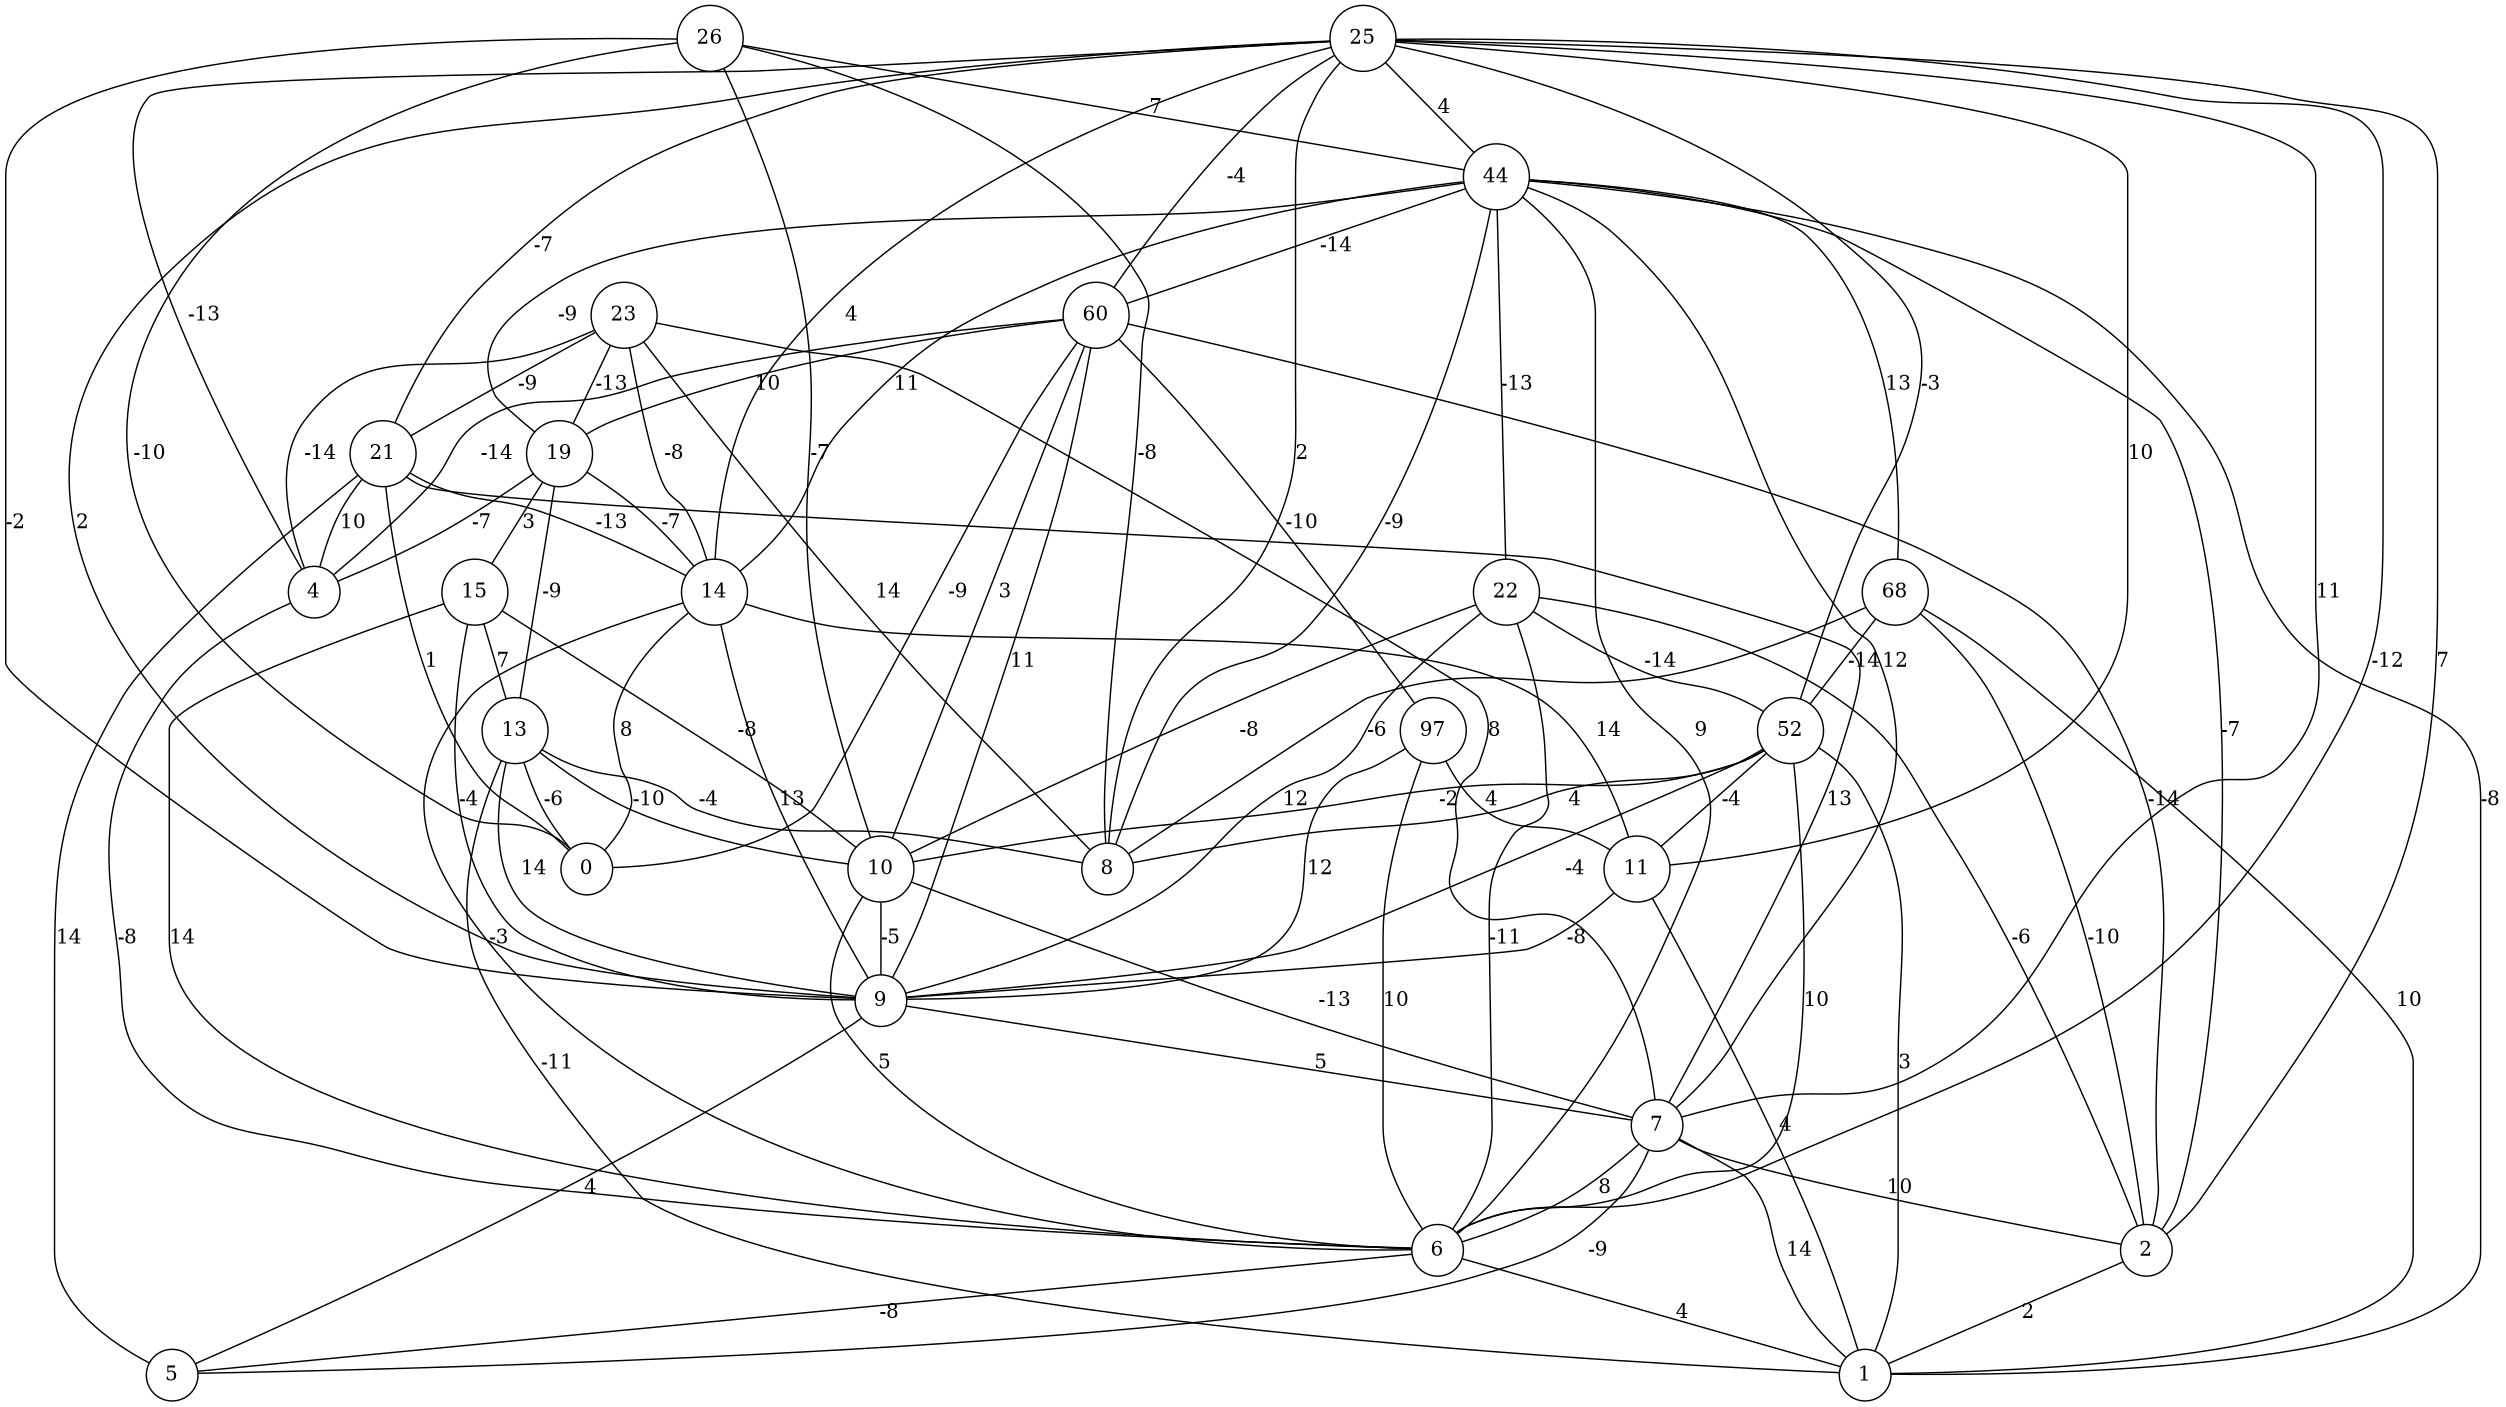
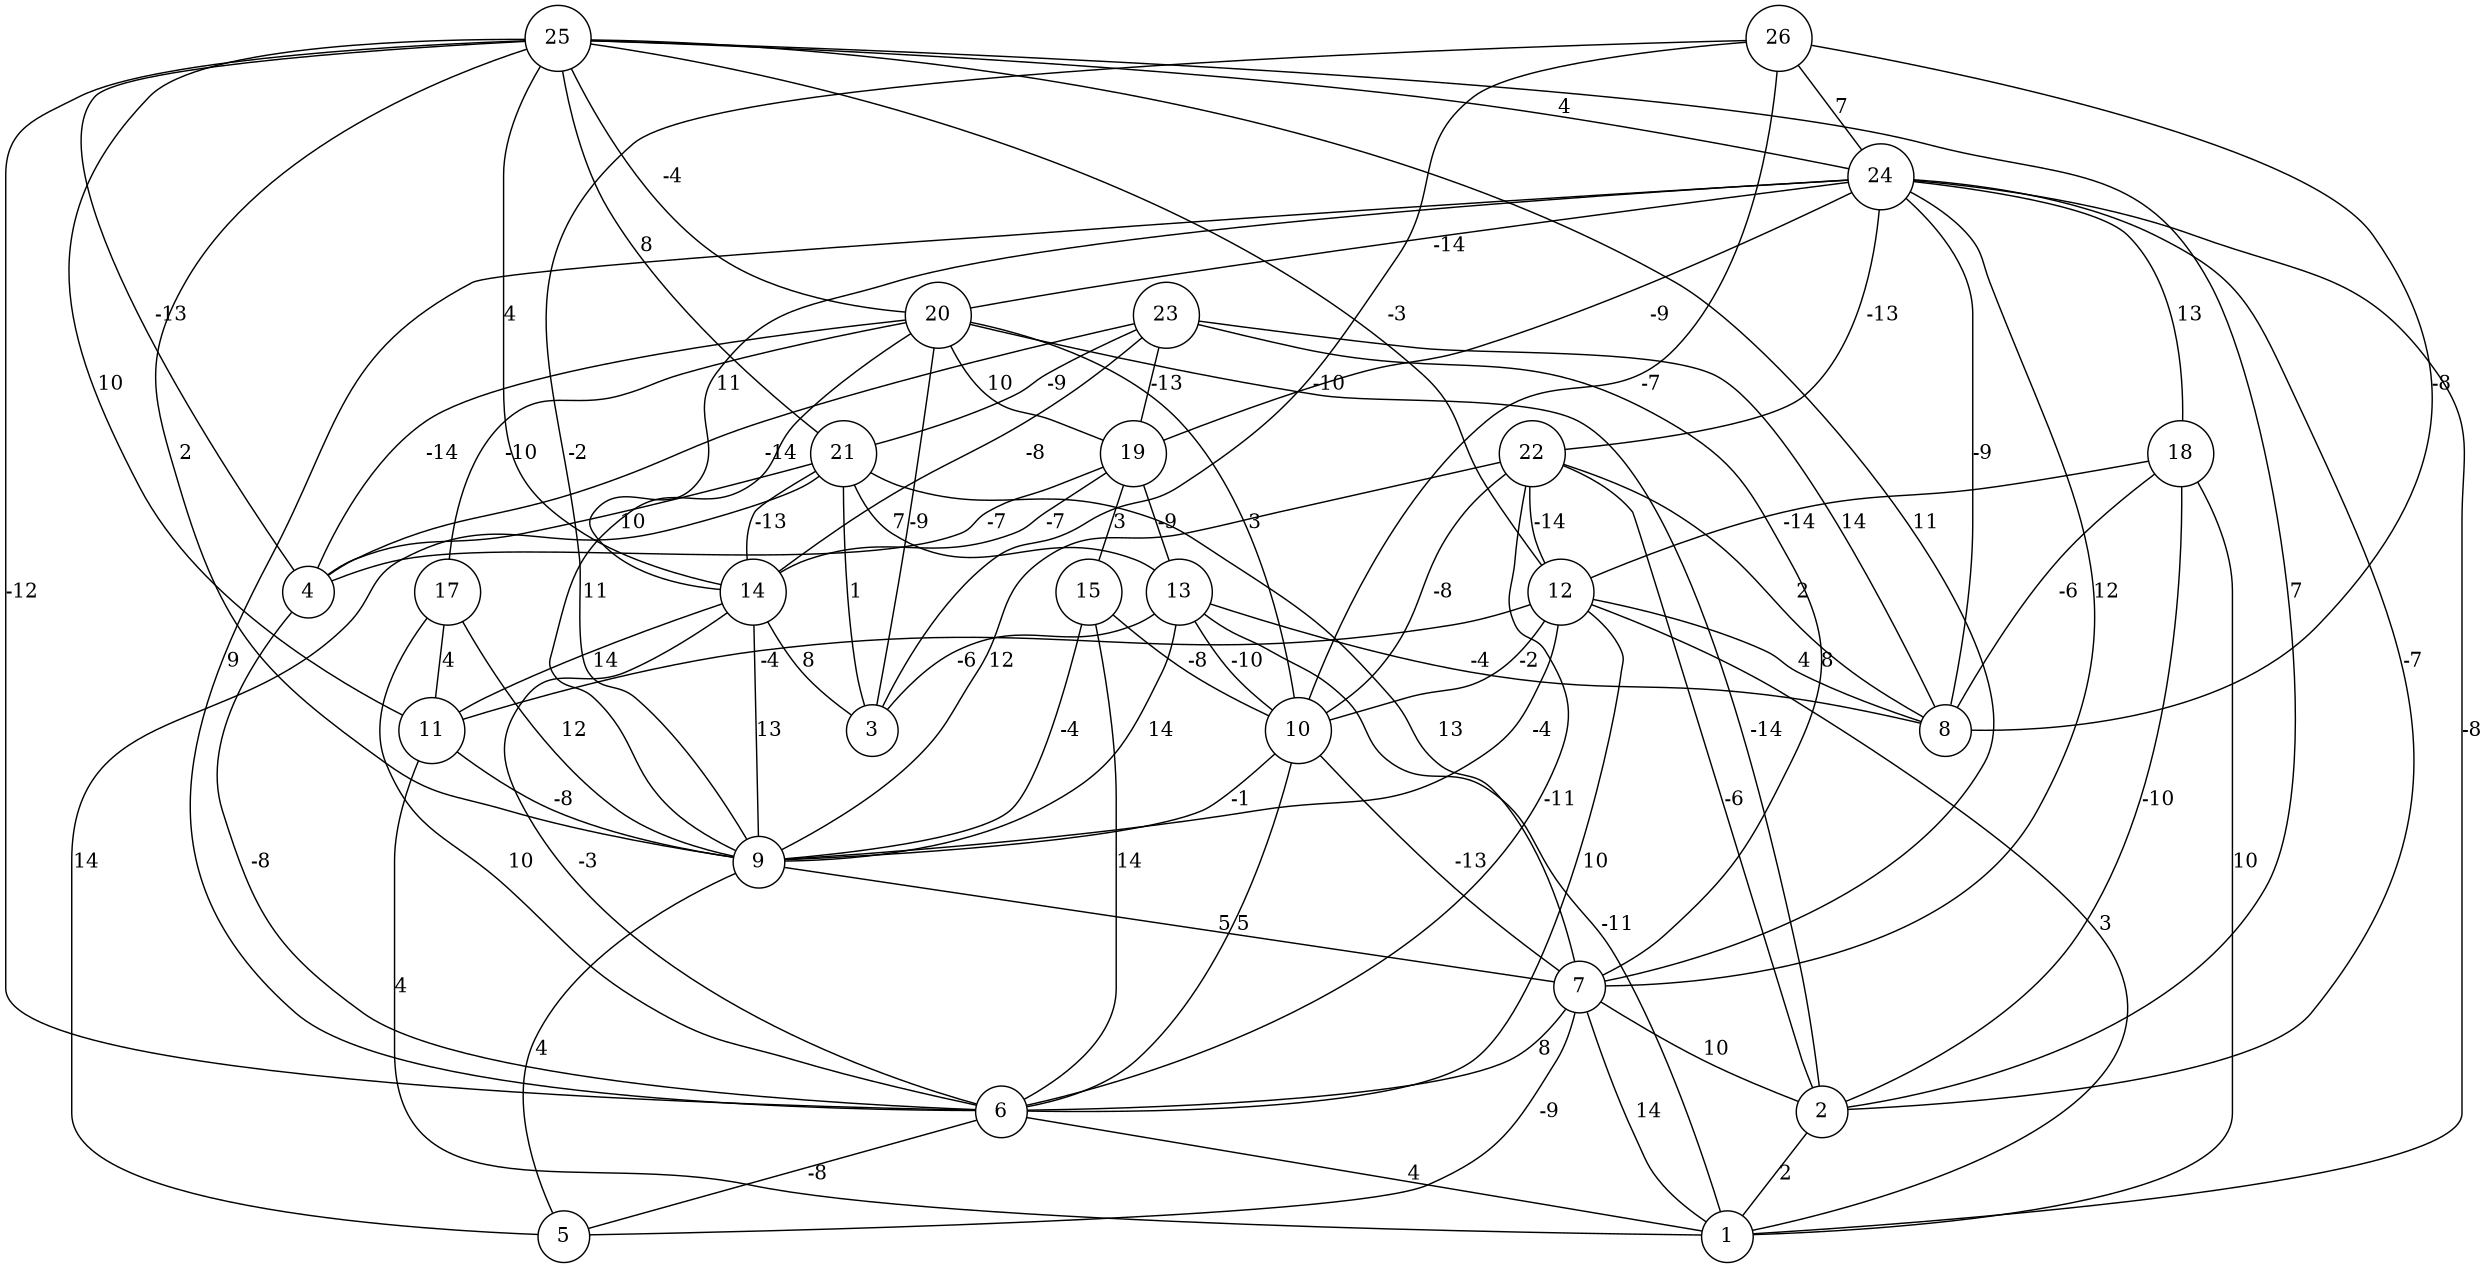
node "44": label "44" -> "24"
edge "25" -- "21": label "-7" -> "8"
node "60": label "60" -> "20"
edge "25" -- "8": now "22" -- "8"
node "68": label "68" -> "18"
edge "15" -- "13": now "21" -- "13"
node "97": label "97" -> "17"
node "52": label "52" -> "12"
node "0": label "0" -> "3"
edge "10" -- "9": label "-5" -> "-1"
